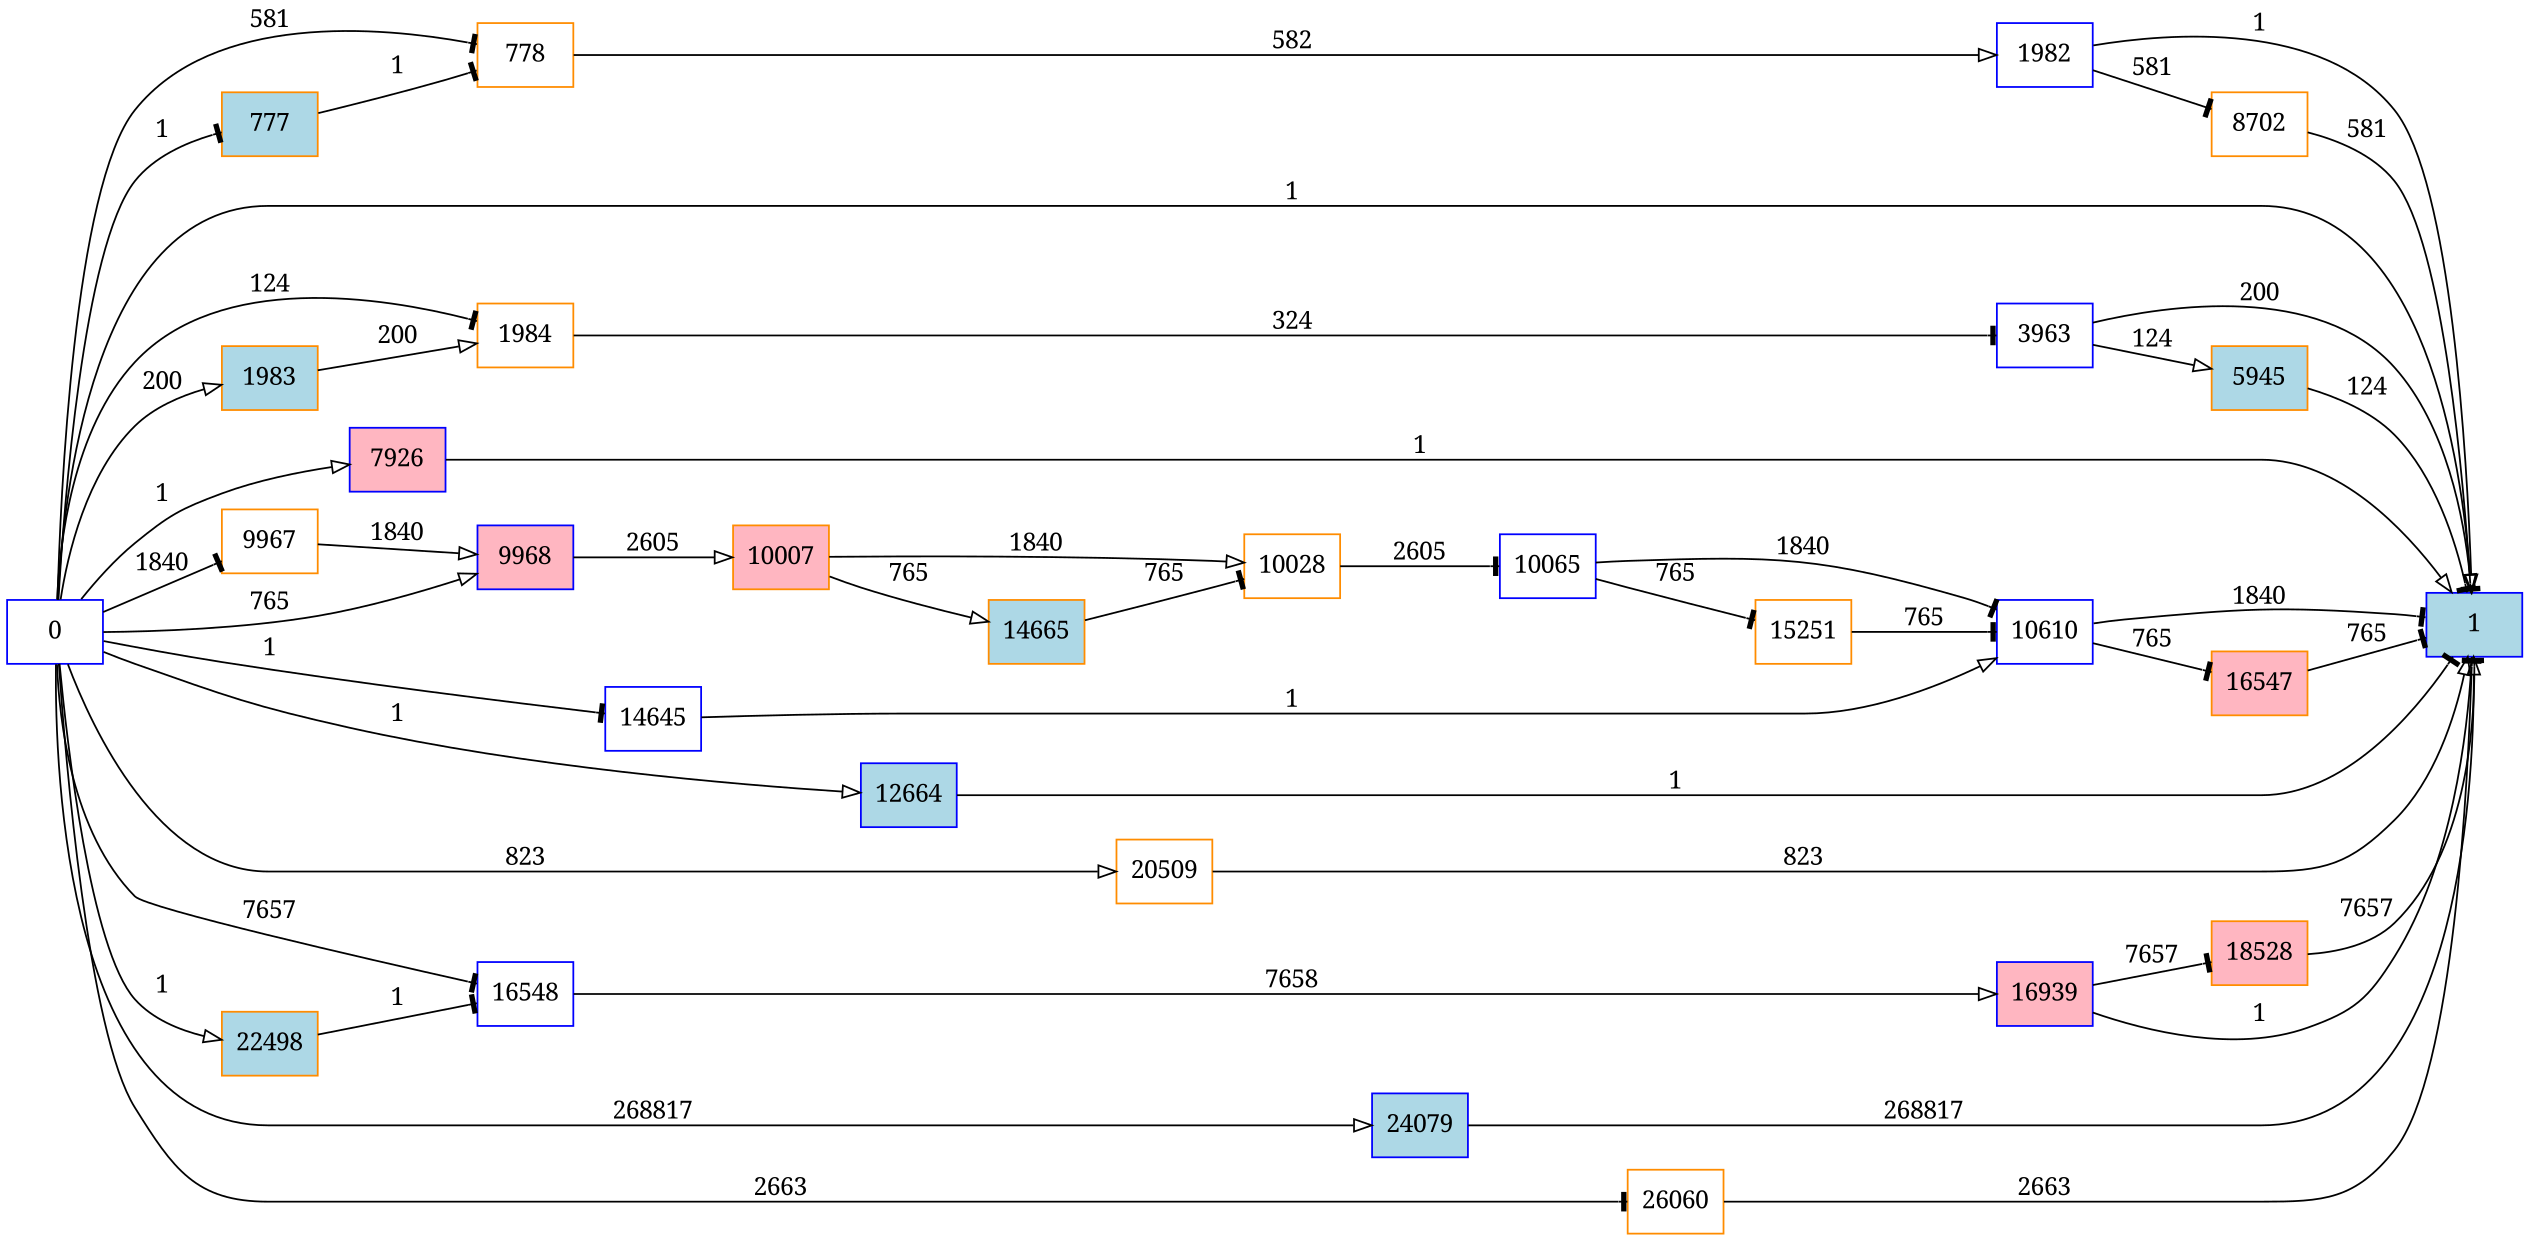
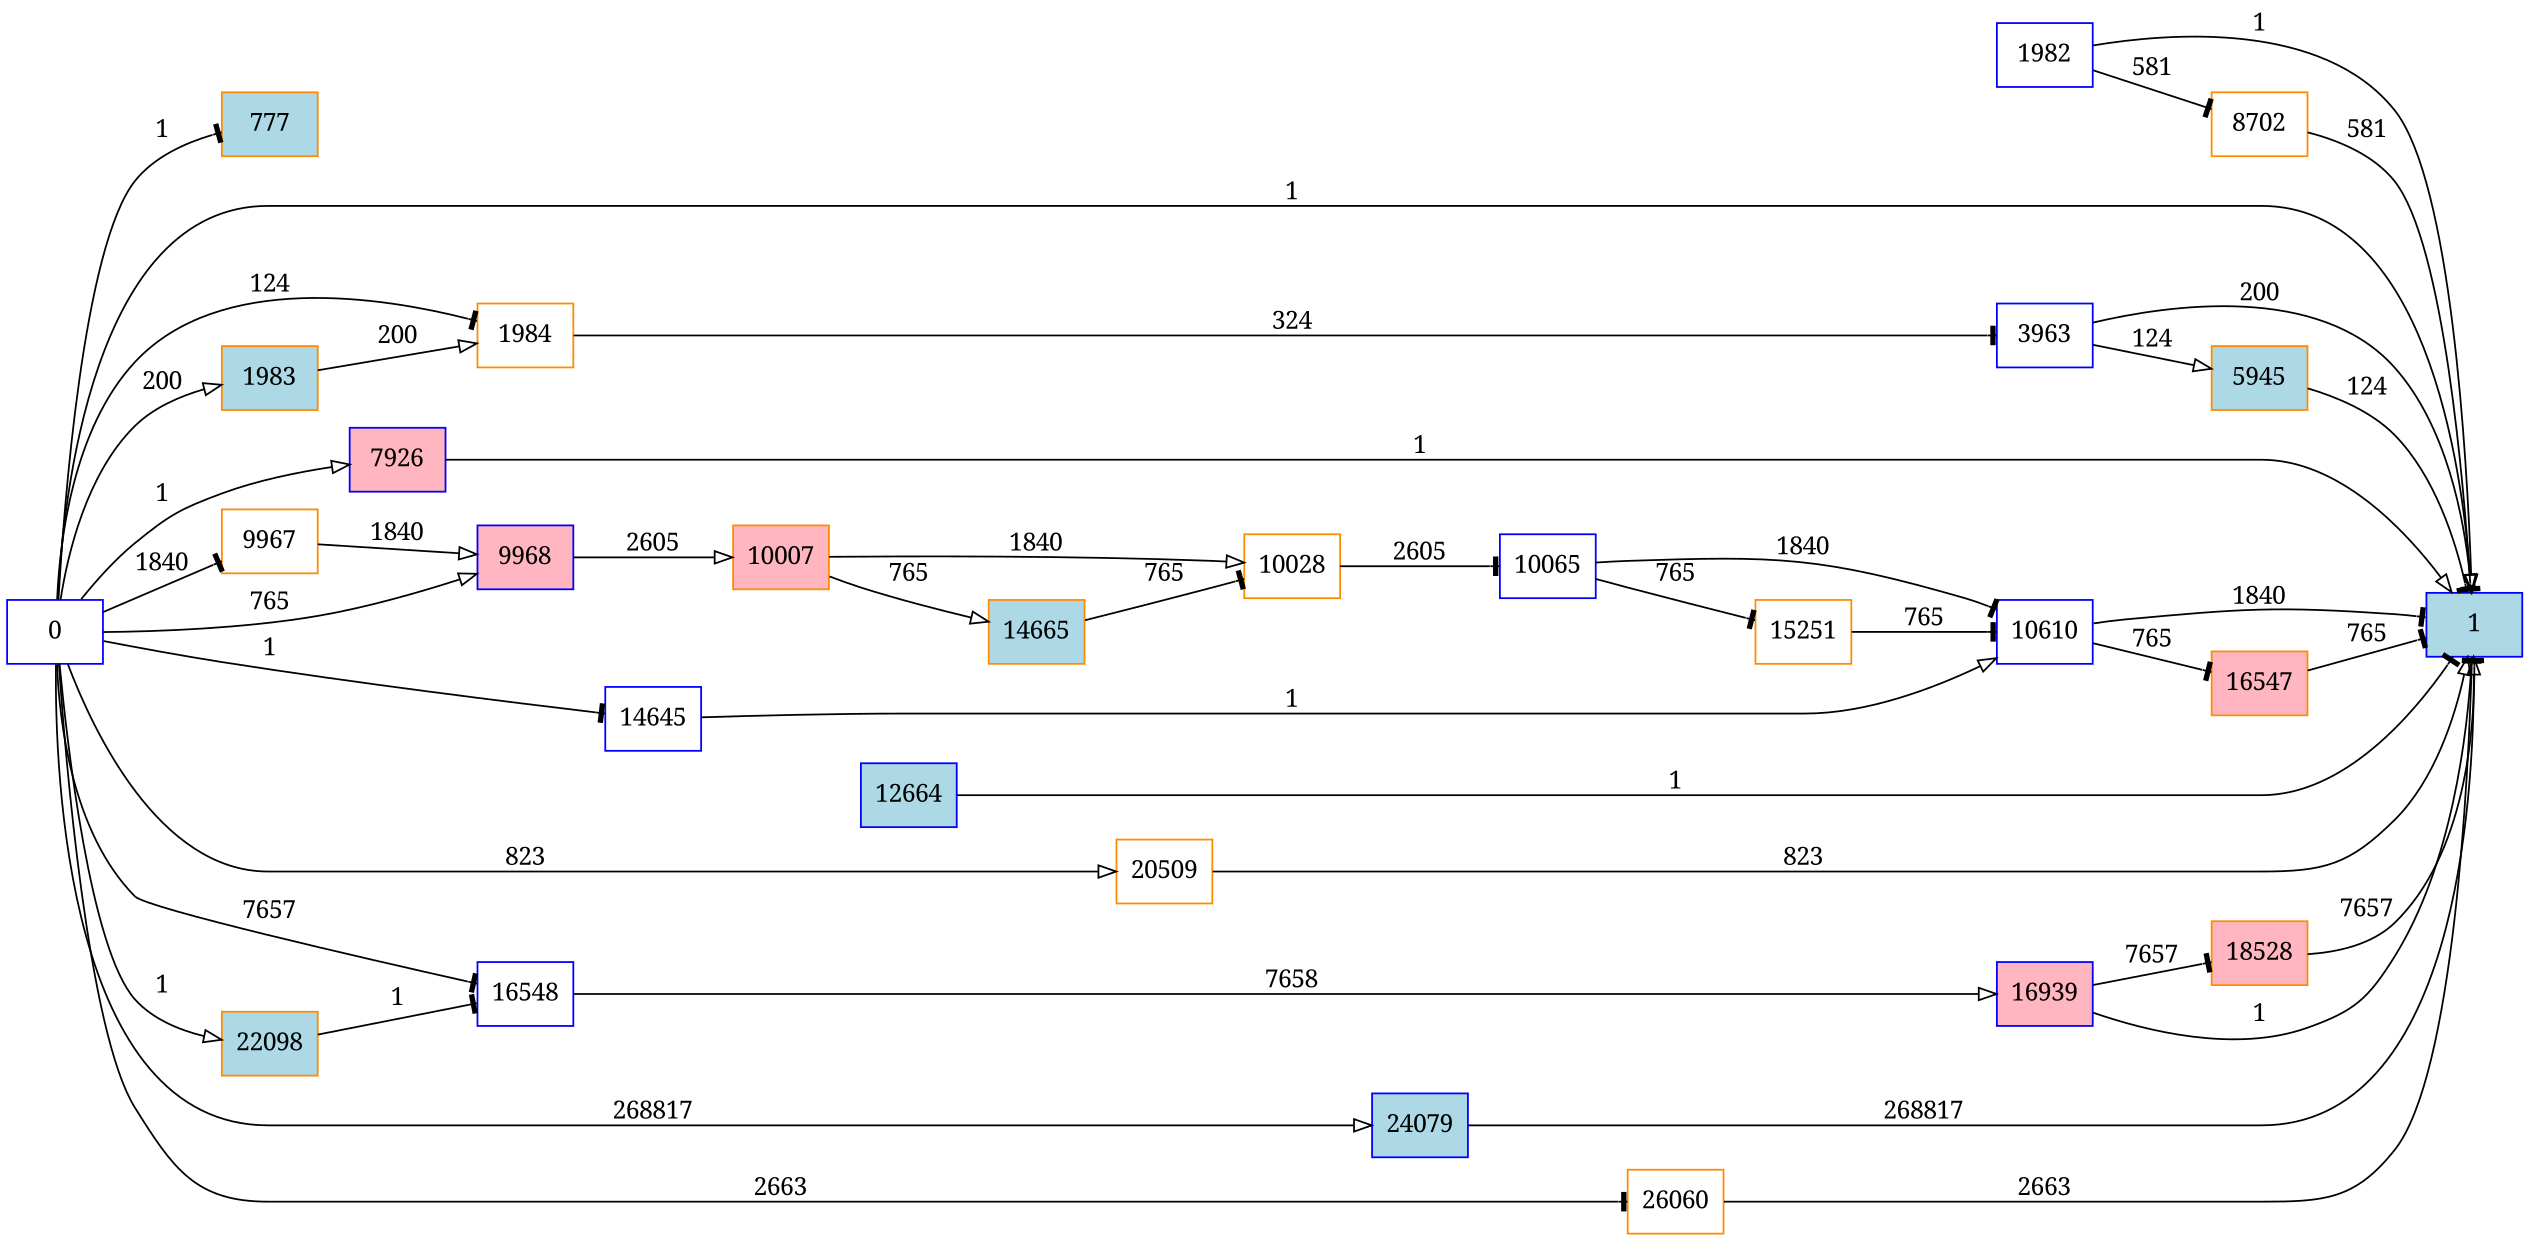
node "778": removed
edge "0" -> "12664": removed, label "1"
node "22498": label "22498" -> "22098"
